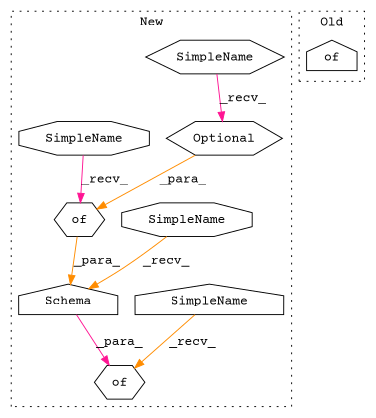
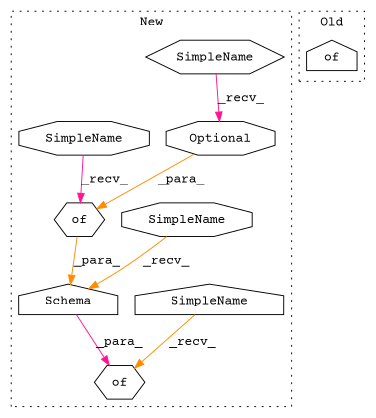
node "Optional": shape hexagon -> octagon
